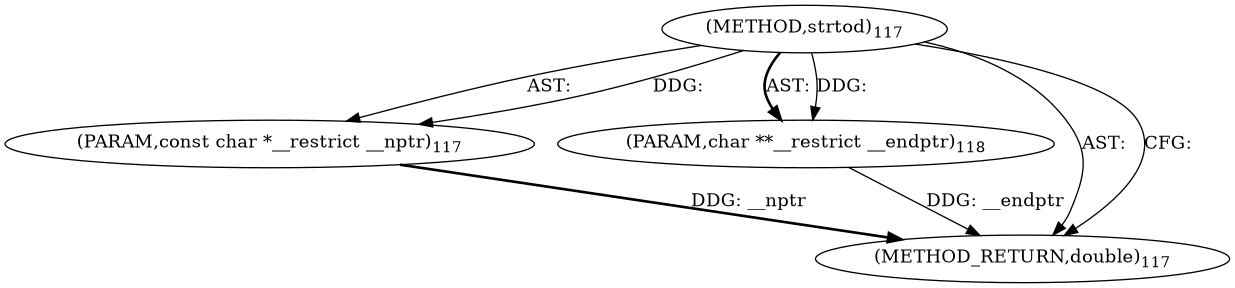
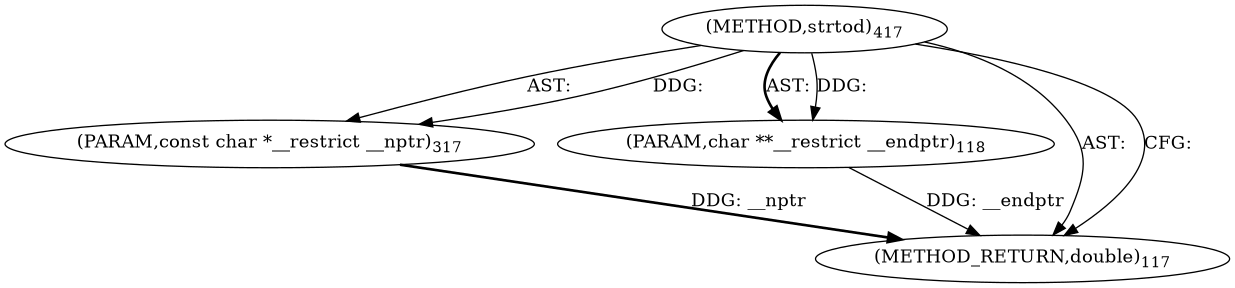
node "(METHOD,strtod)": text "117" -> "417"
node "(PARAM,const char *__restrict __nptr)": text "117" -> "317"
